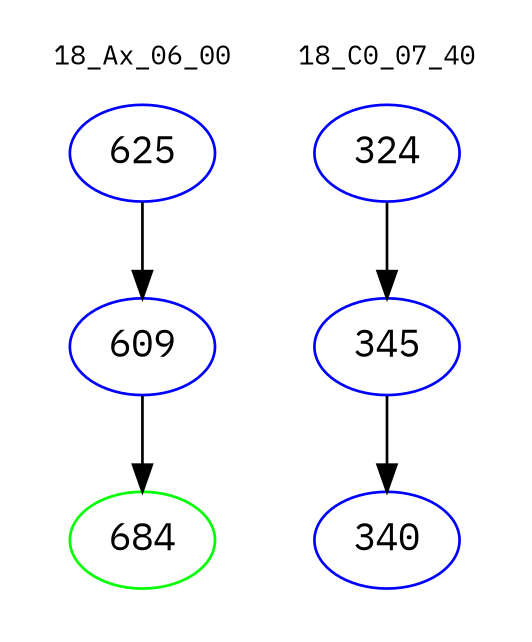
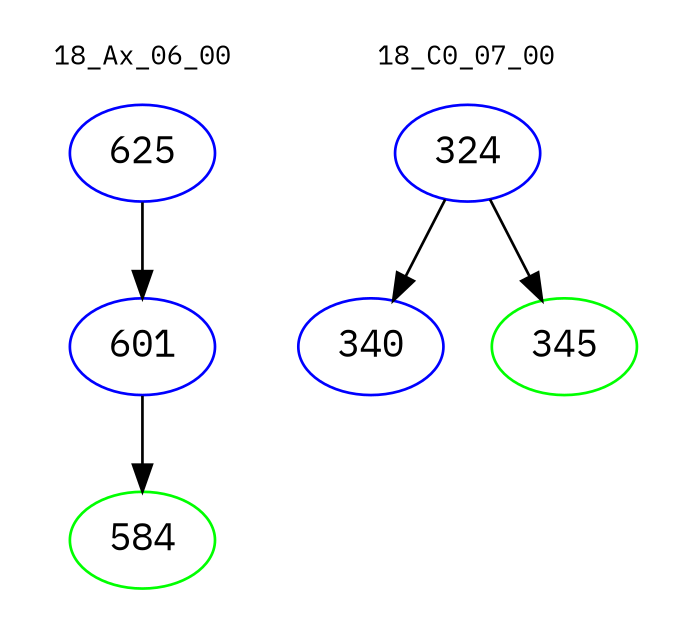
cluster "18_C0_07_40": label "18_C0_07_40" -> "18_C0_07_00"
node "609": label "609" -> "601"
node "345": color blue -> green
edge "345" -> "340": now "324" -> "340"
node "684": label "684" -> "584"
